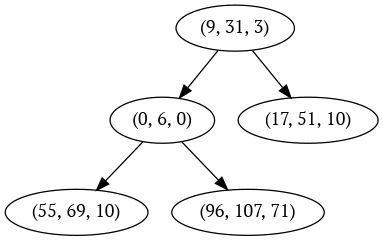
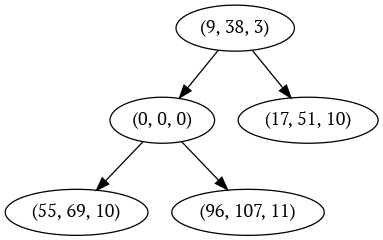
node "(9, 31, 3)": label "(9, 31, 3)" -> "(9, 38, 3)"
node "(0, 6, 0)": label "(0, 6, 0)" -> "(0, 0, 0)"
node "(96, 107, 71)": label "(96, 107, 71)" -> "(96, 107, 11)"
